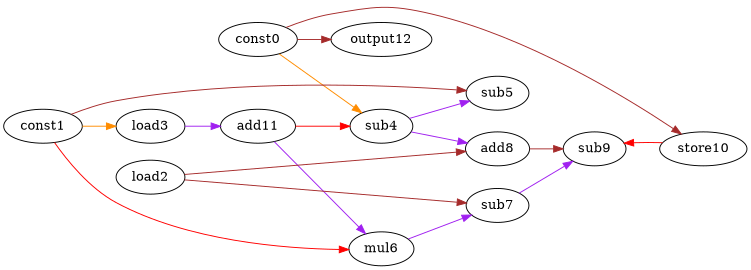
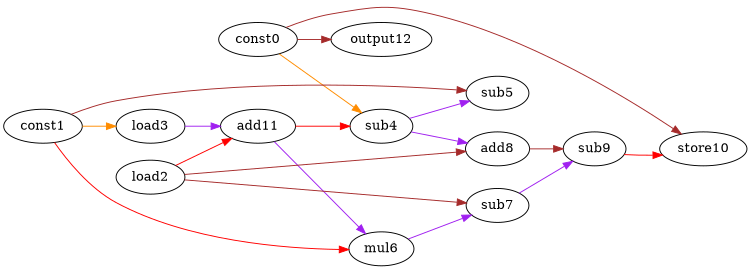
edge "store10" -> "sub9": reversed
edge "load2" -> "add11": added
